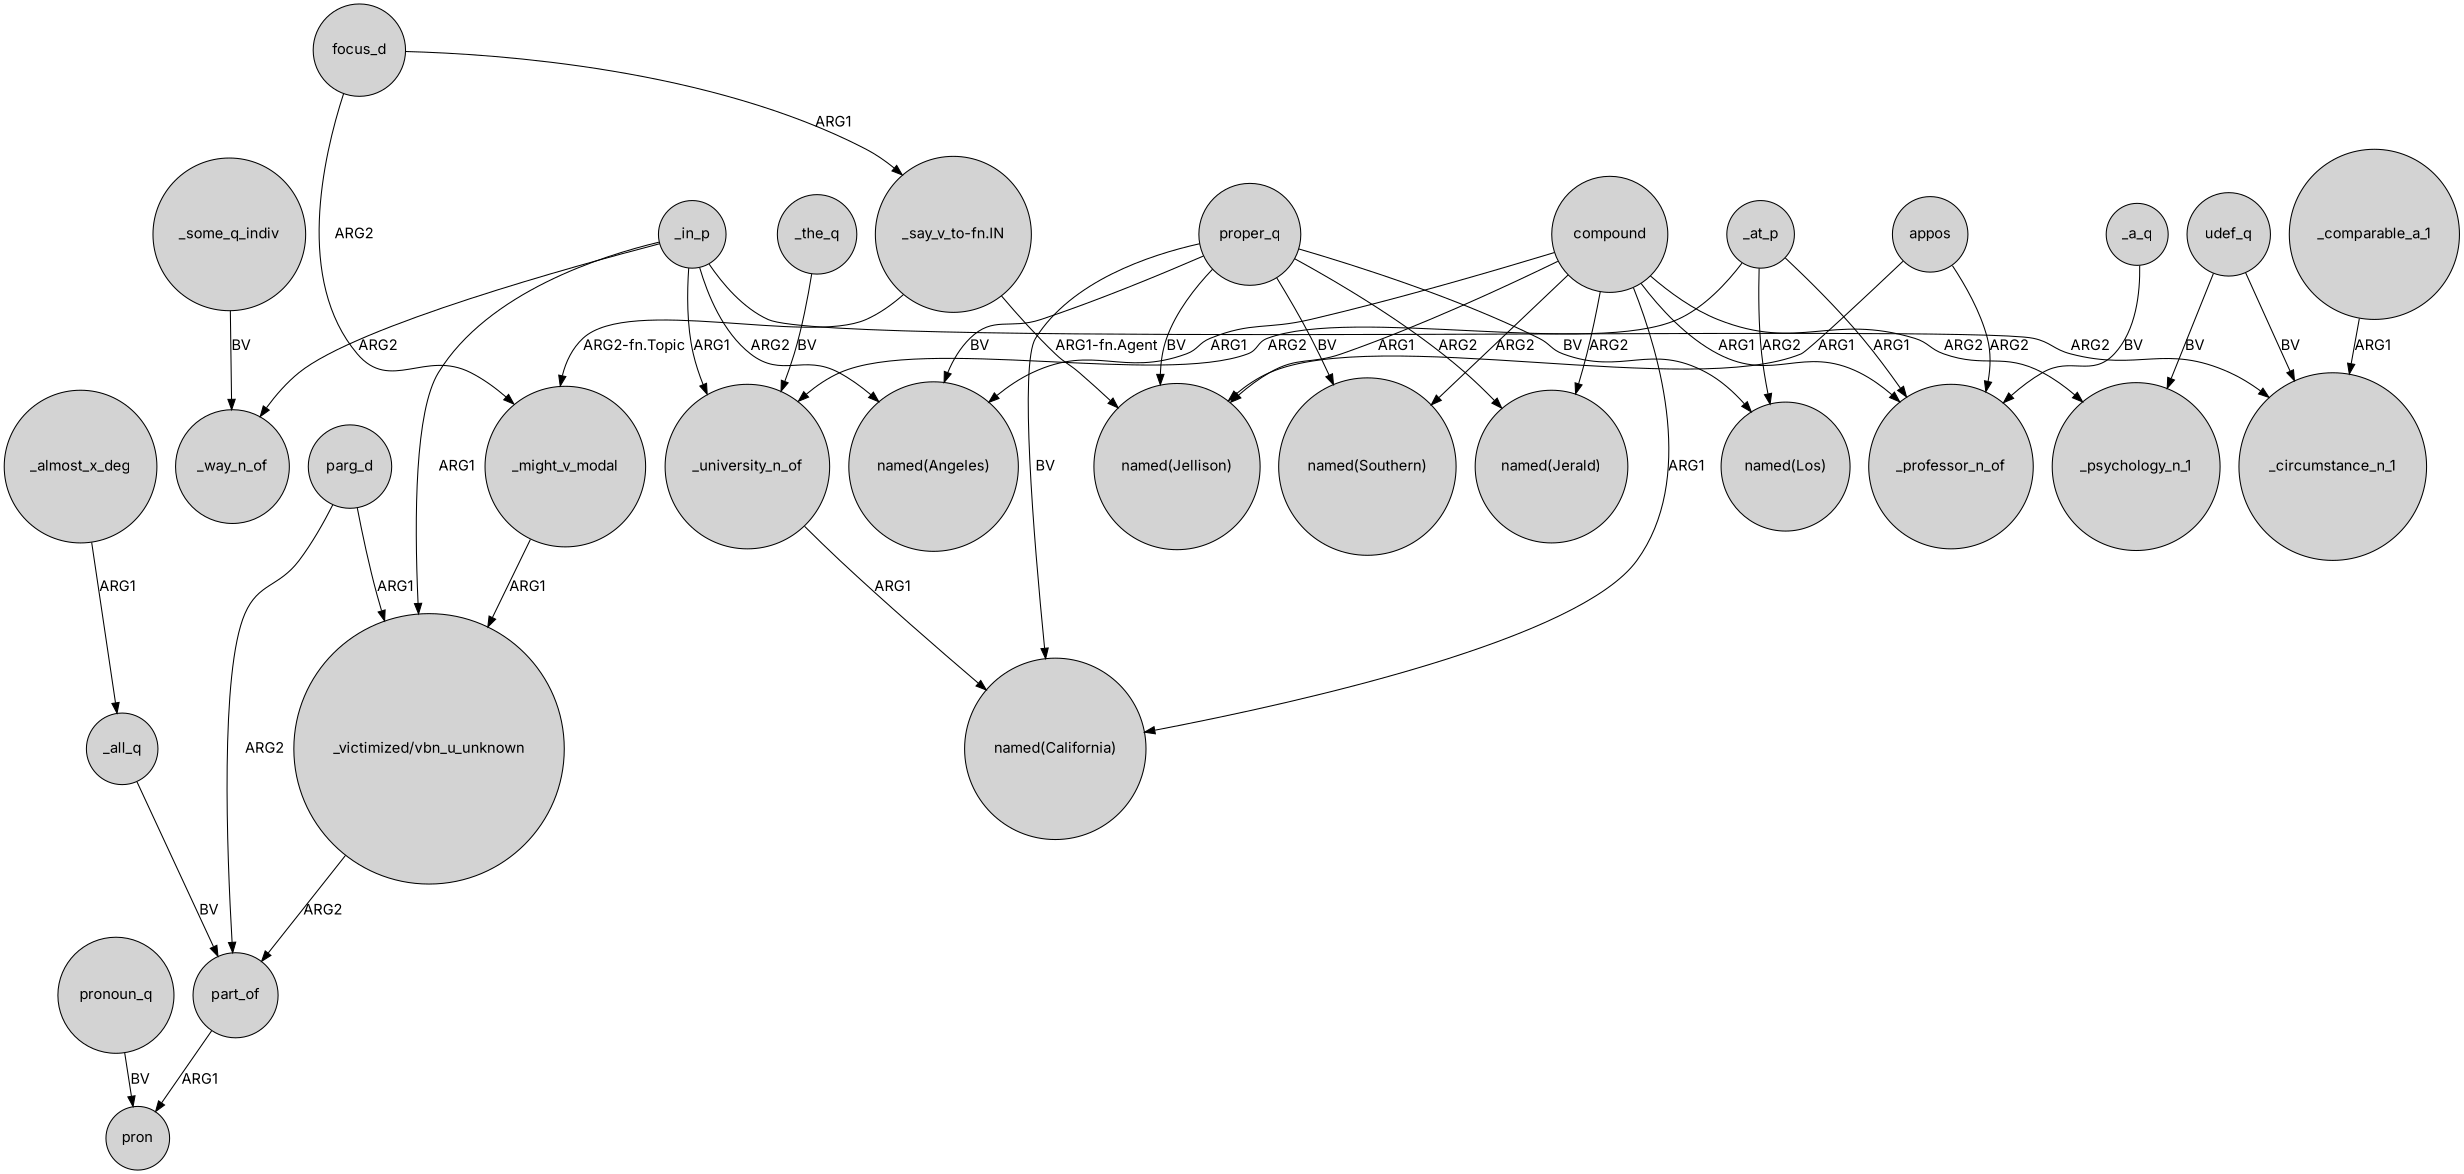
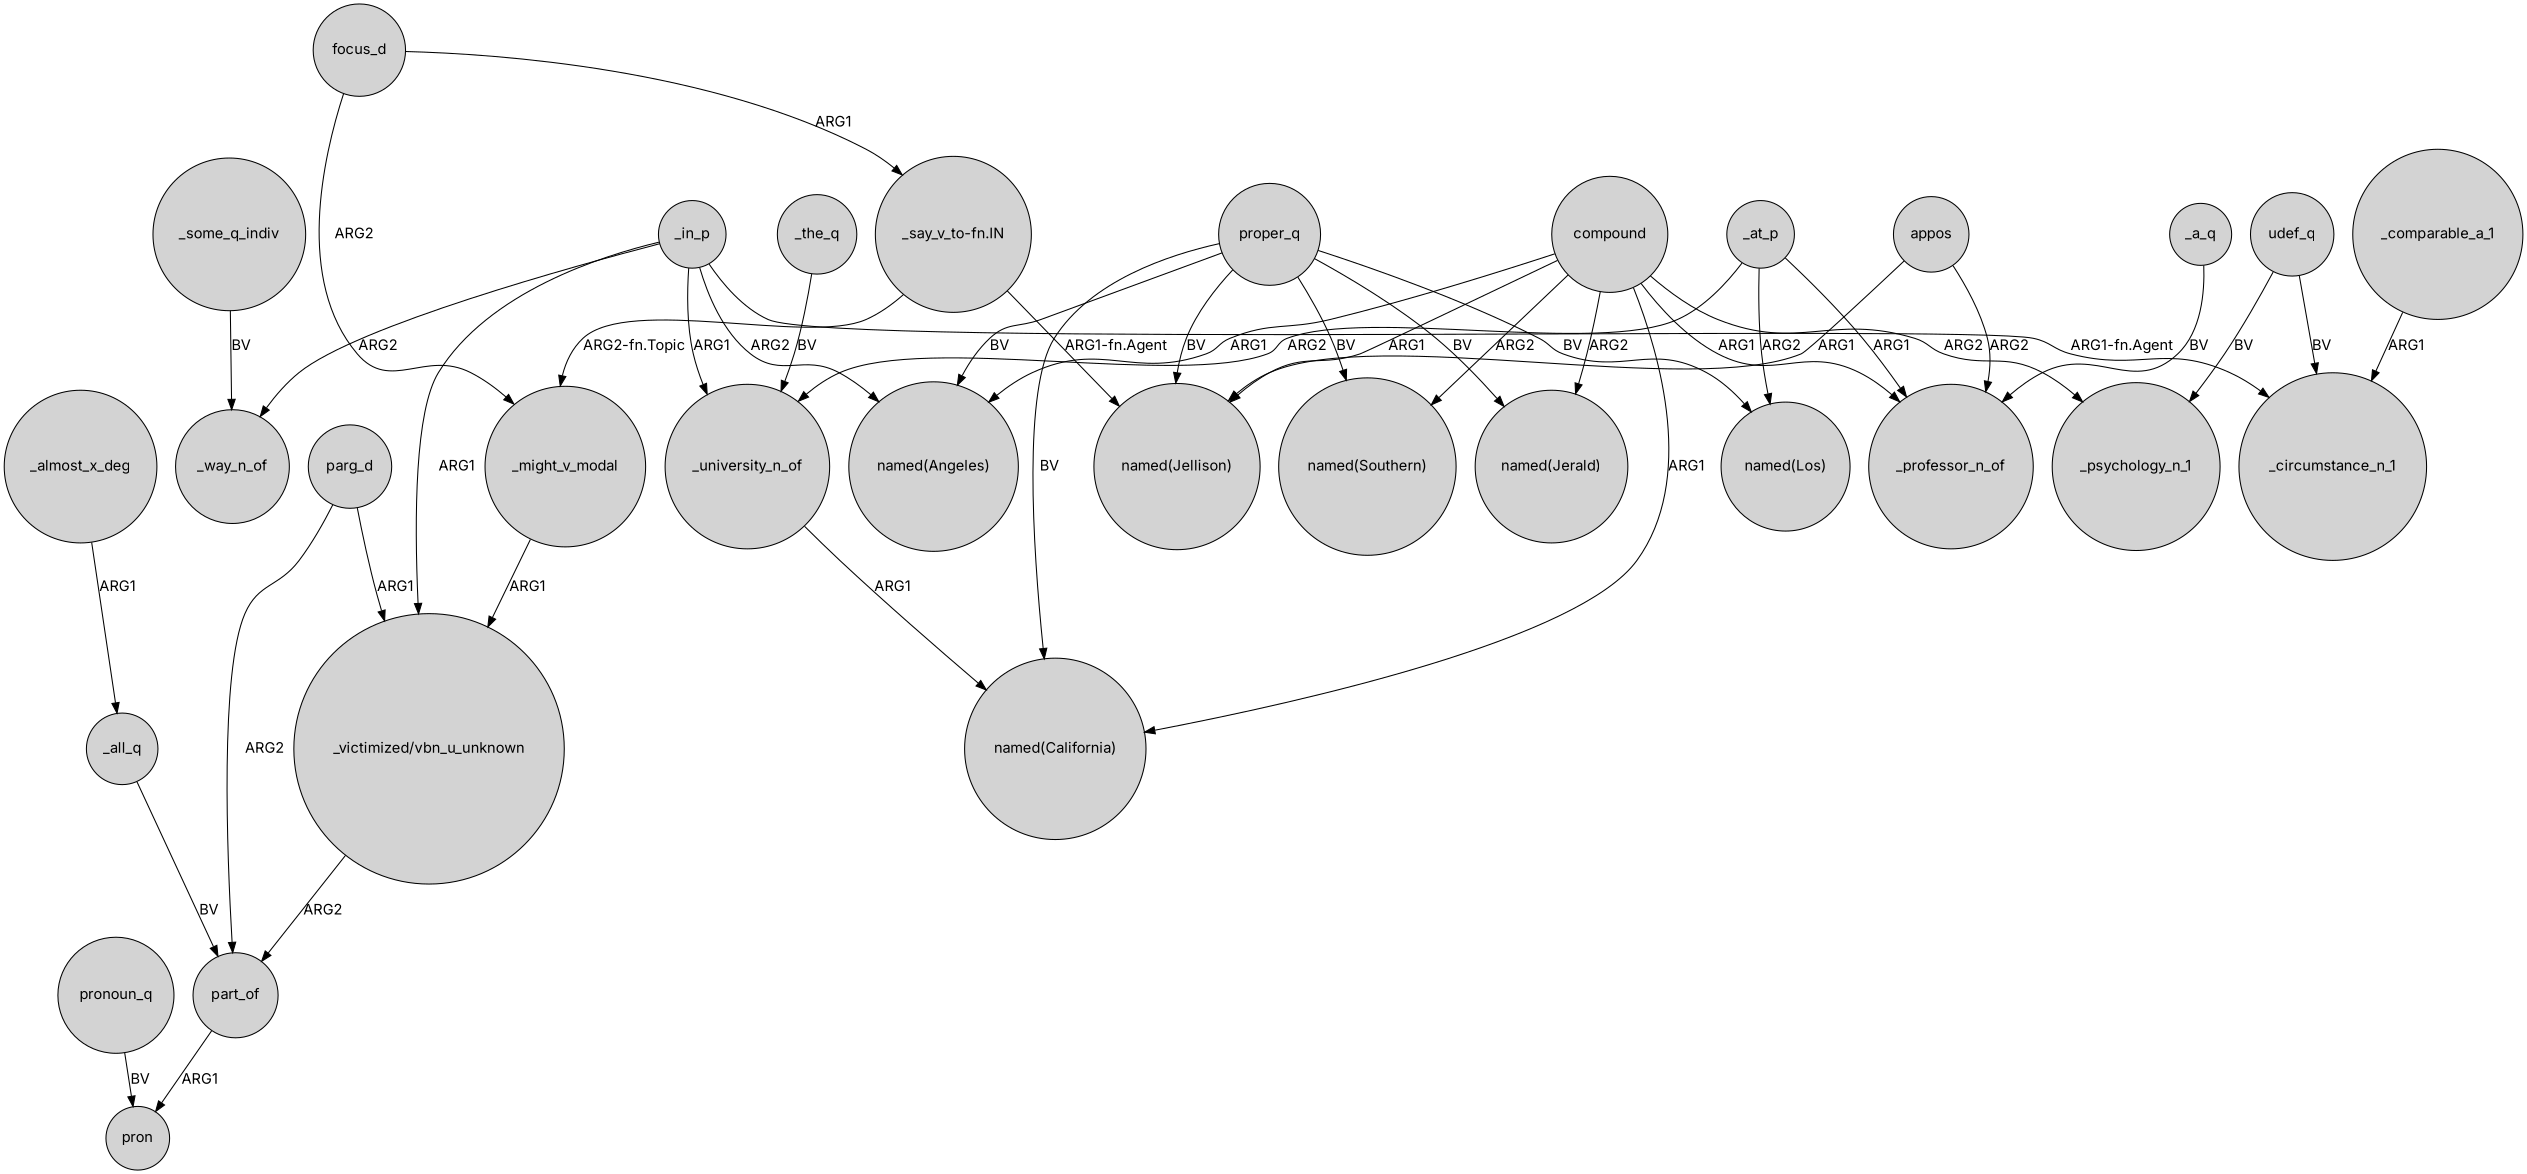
edge "proper_q" -> "named(Jerald)": label "ARG2" -> "BV"
edge "_in_p" -> "_circumstance_n_1": label "ARG2" -> "ARG1-fn.Agent"
